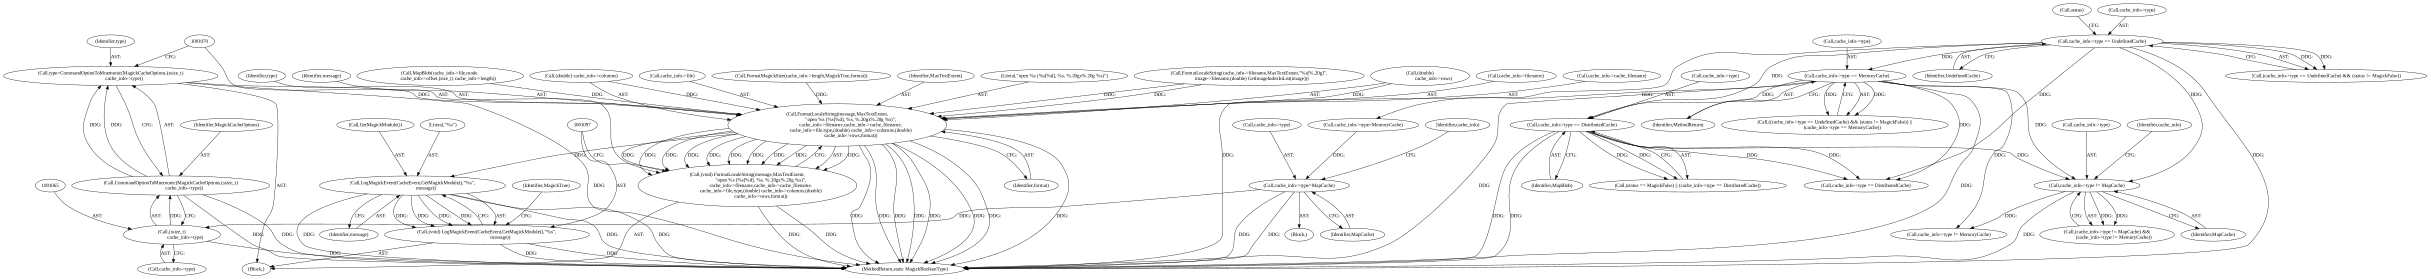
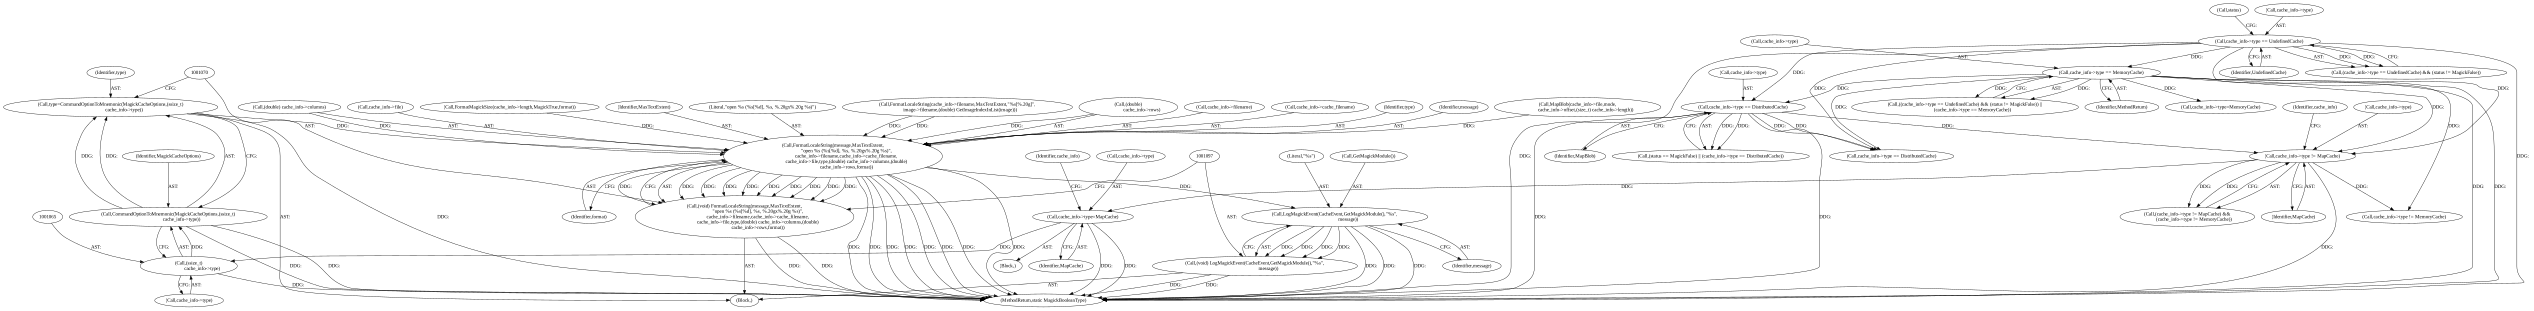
edge "(Call,cache_info->type=MemoryCache)" -> "(Call,cache_info->type=MapCache)": now "(Call,cache_info->type != MapCache)" -> "(Call,cache_info->type=MapCache)"
node "(Identifier,MagickTrue)": removed
